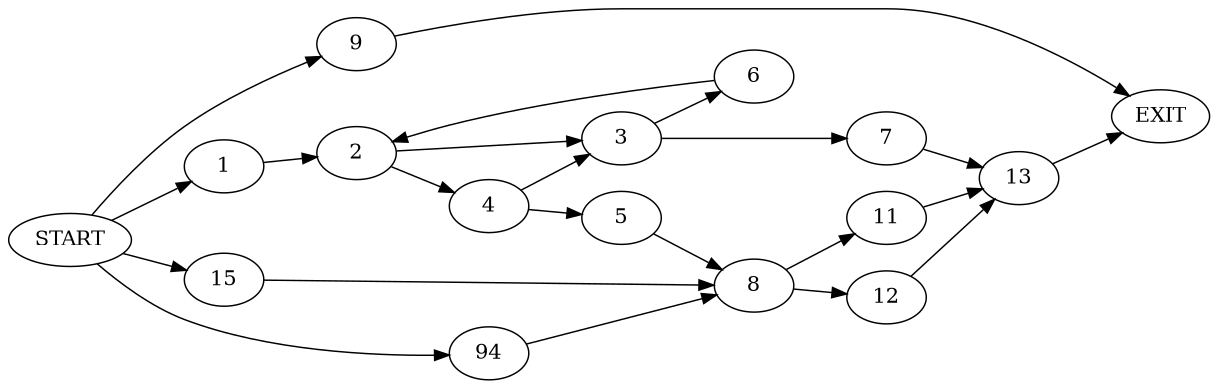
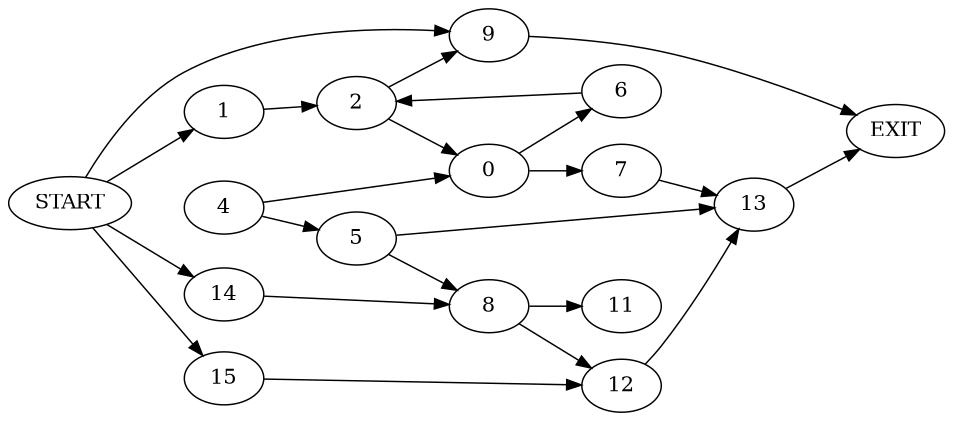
node "3": label "3" -> "0"
edge "2" -> "4": now "2" -> "9"
edge "11" -> "13": now "5" -> "13"
edge "15" -> "8": now "15" -> "12"
node "94": label "94" -> "14"
